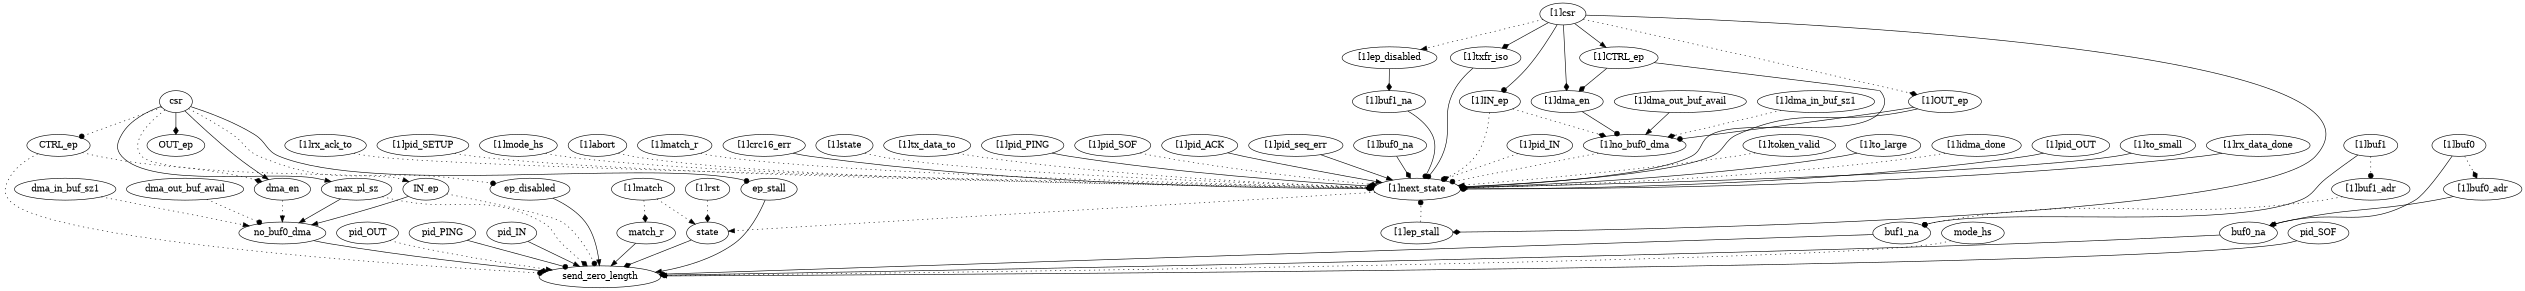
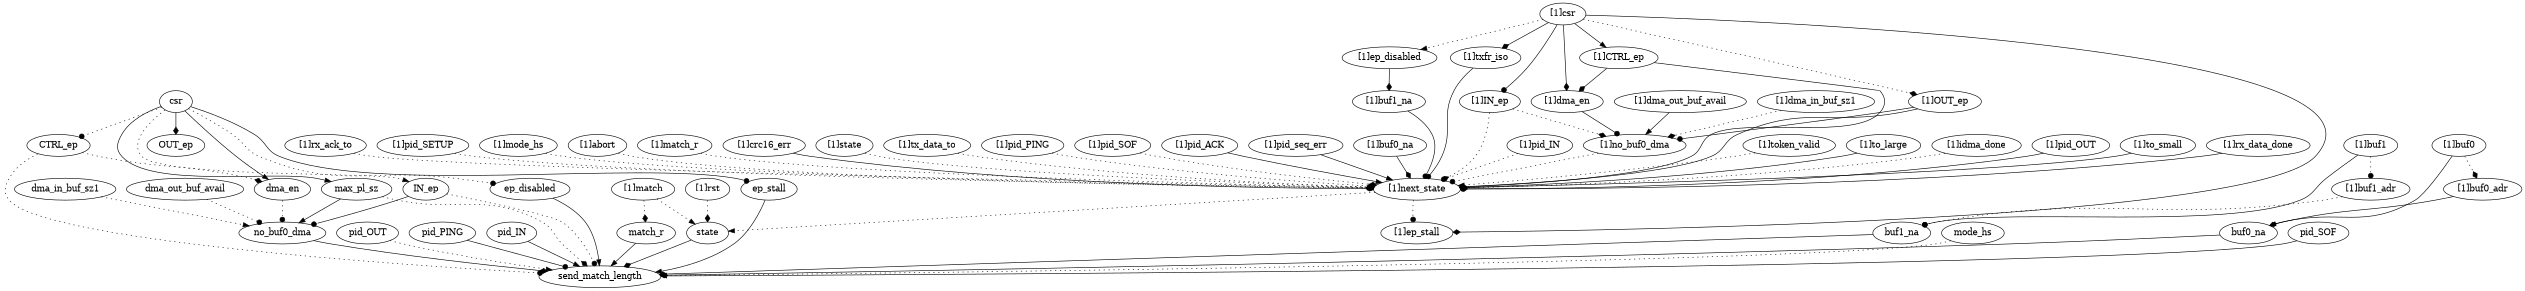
edge "[1]pid_PING" -> "[1]next_state": style solid -> dotted
edge "dma_en" -> "no_buf0_dma": arrowhead normal -> dot
edge "IN_ep" -> "no_buf0_dma": arrowhead normal -> dot
edge "[1]ep_stall" -> "[1]next_state": reversed
node "send_zero_length": label "send_zero_length" -> "send_match_length"
